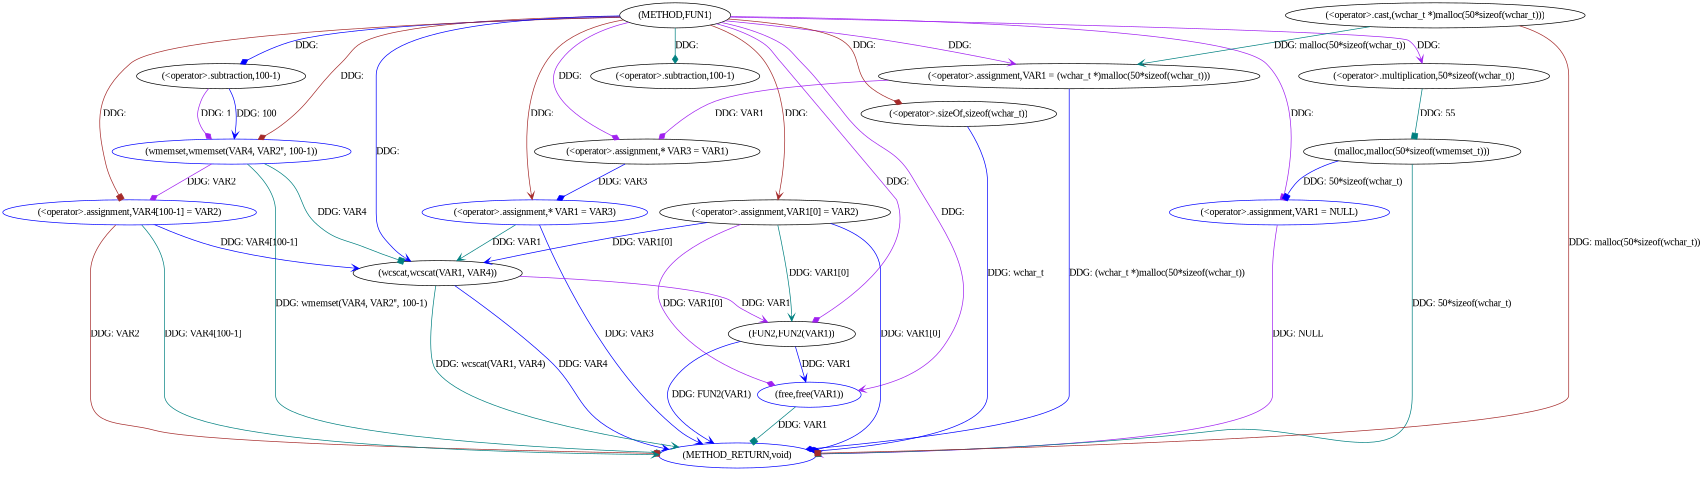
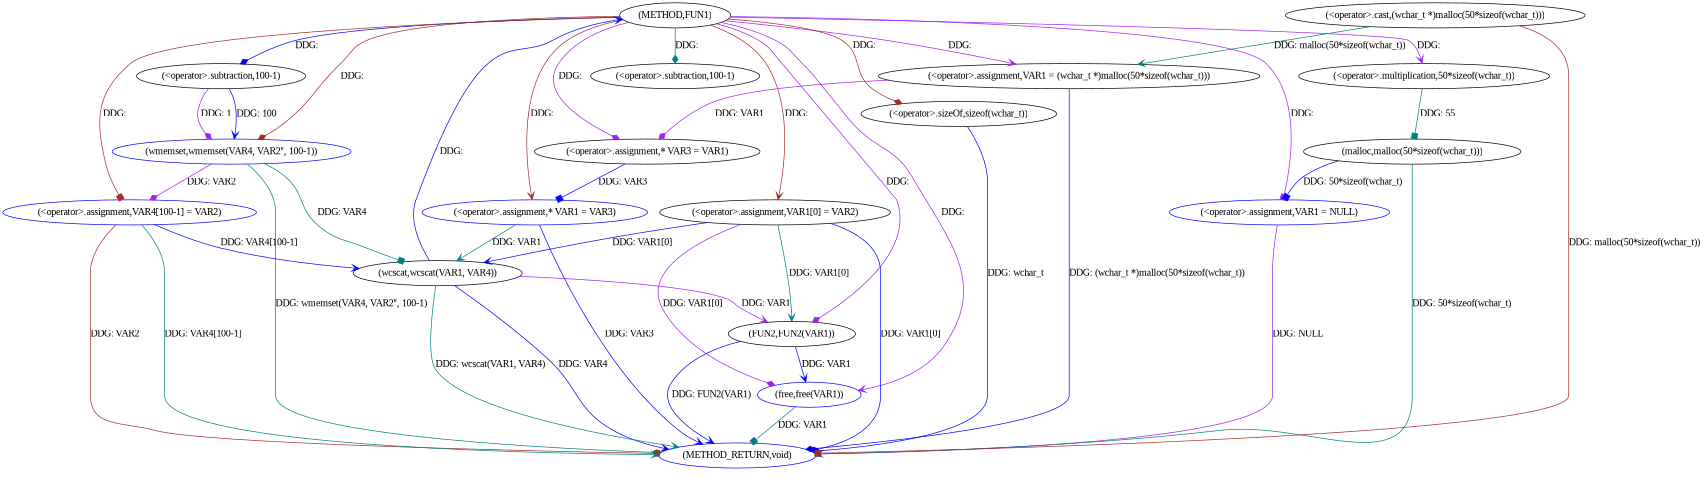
edge "(METHOD,FUN1)" -> "(wcscat,wcscat(VAR1, VAR4))": reversed
node "(malloc,malloc(50*sizeof(wmemset_t)))": label "(malloc,malloc(50*sizeof(wmemset_t)))" -> "(malloc,malloc(50*sizeof(wchar_t)))"
edge "(<operator>.assignment,* VAR3 = VAR1)" -> "(<operator>.assignment,* VAR1 = VAR3)": arrowhead diamond -> box
